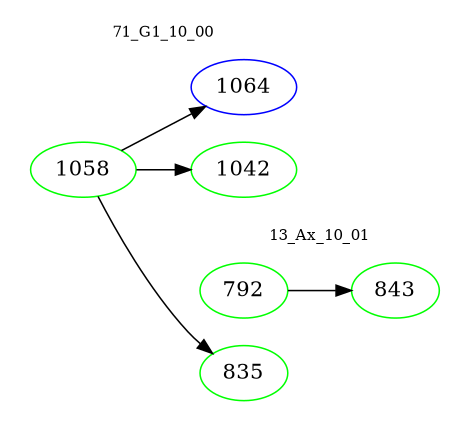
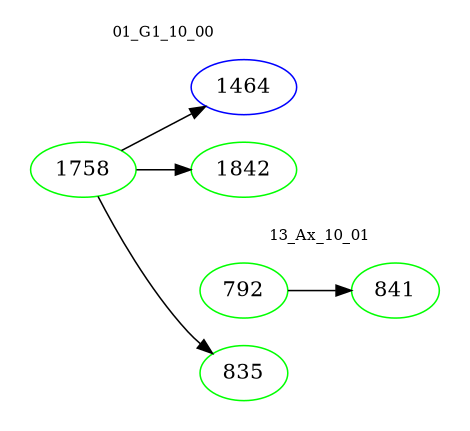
cluster "71_G1_10_00": label "71_G1_10_00" -> "01_G1_10_00"
node "1064": label "1064" -> "1464"
node "1058": label "1058" -> "1758"
node "1042": label "1042" -> "1842"
node "843": label "843" -> "841"
